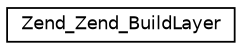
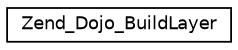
node "Zend_Zend_BuildLayer": label "Zend_Zend_BuildLayer" -> "Zend_Dojo_BuildLayer"
